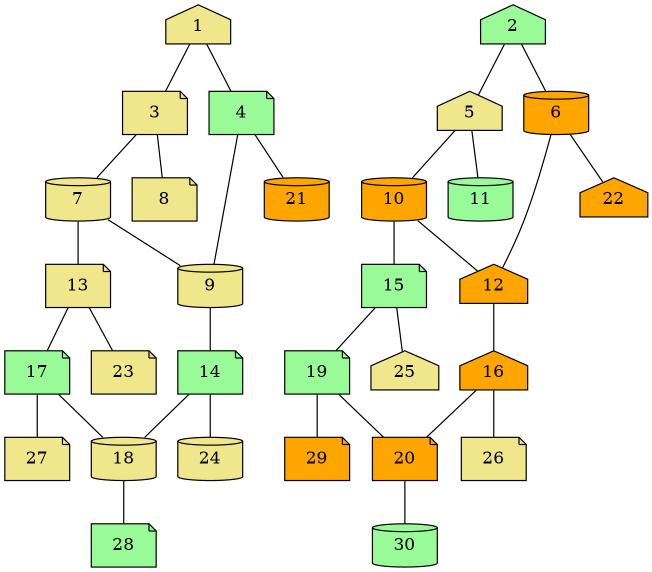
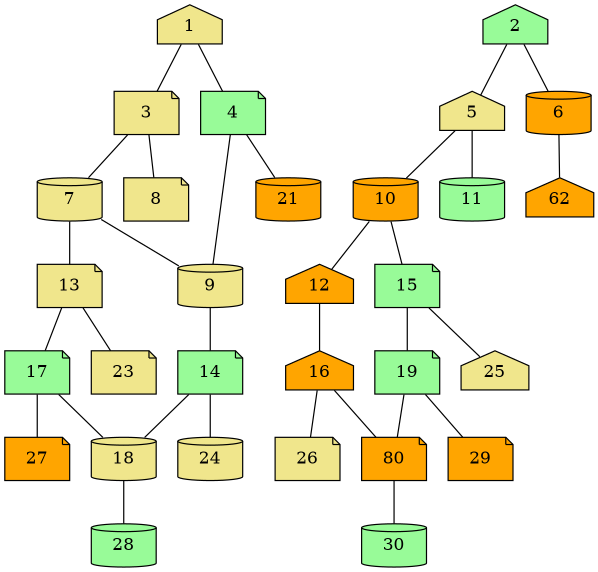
node "22": label "22" -> "62"
edge "6" -- "12": removed
node "27": fillcolor khaki -> orange
node "20": label "20" -> "80"
node "28": shape note -> cylinder
